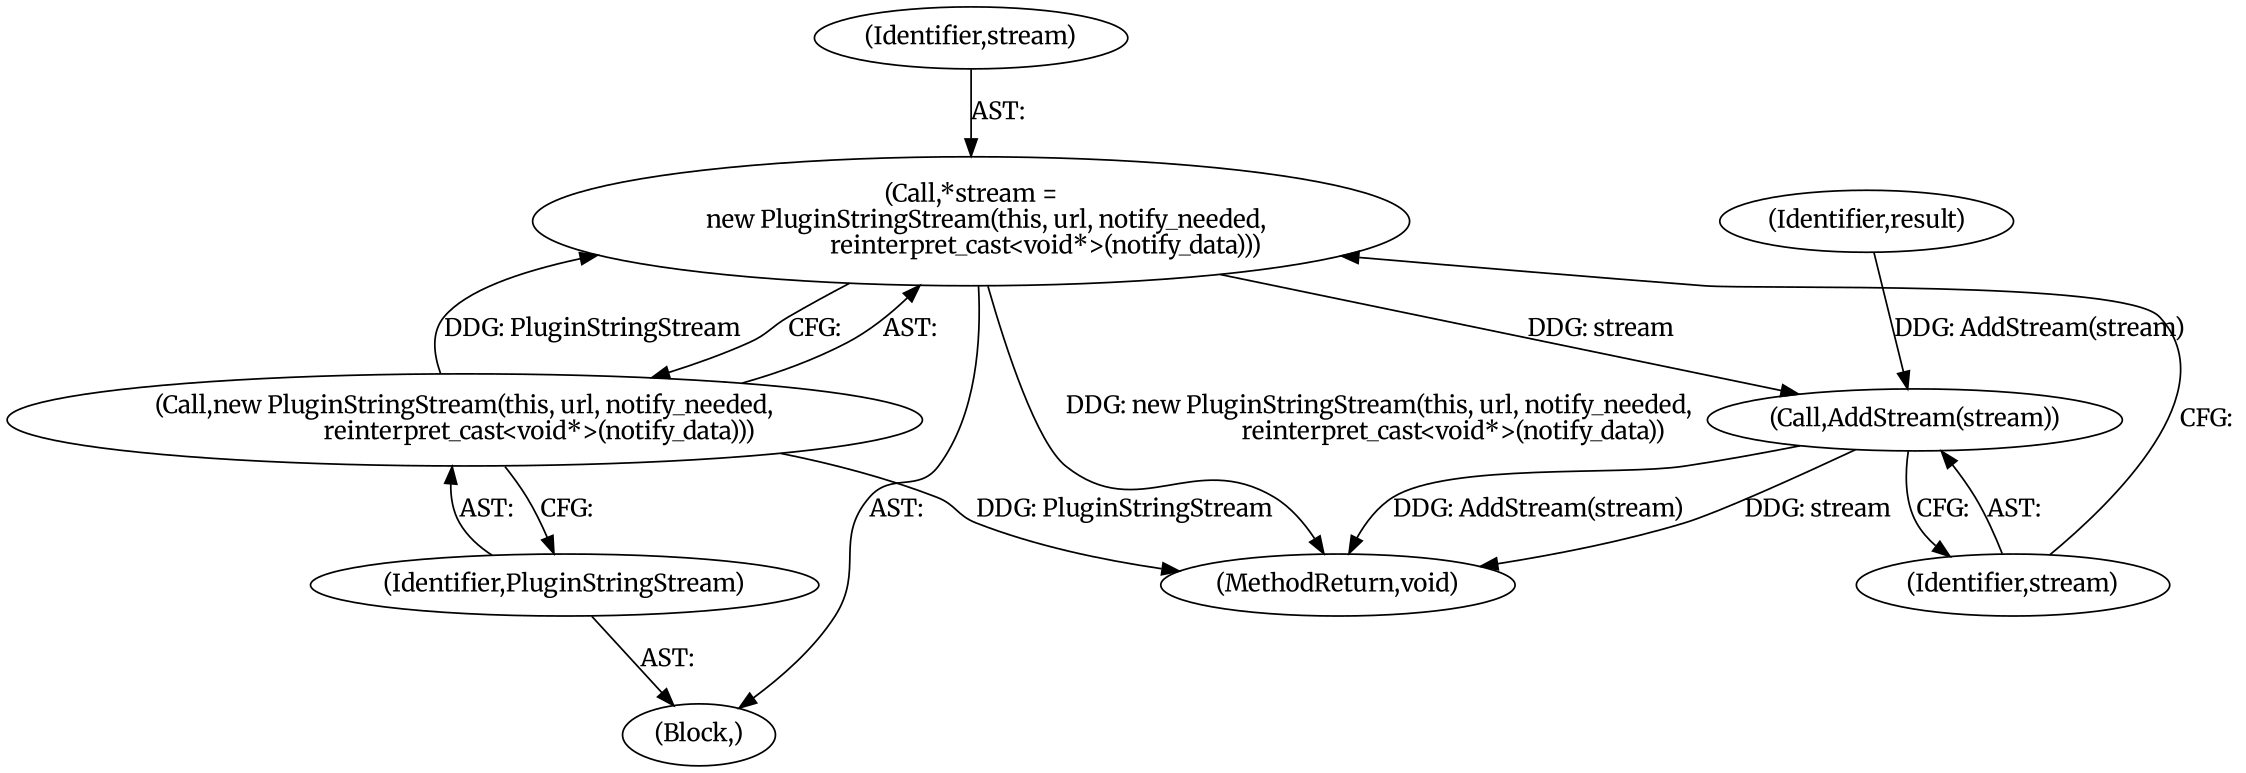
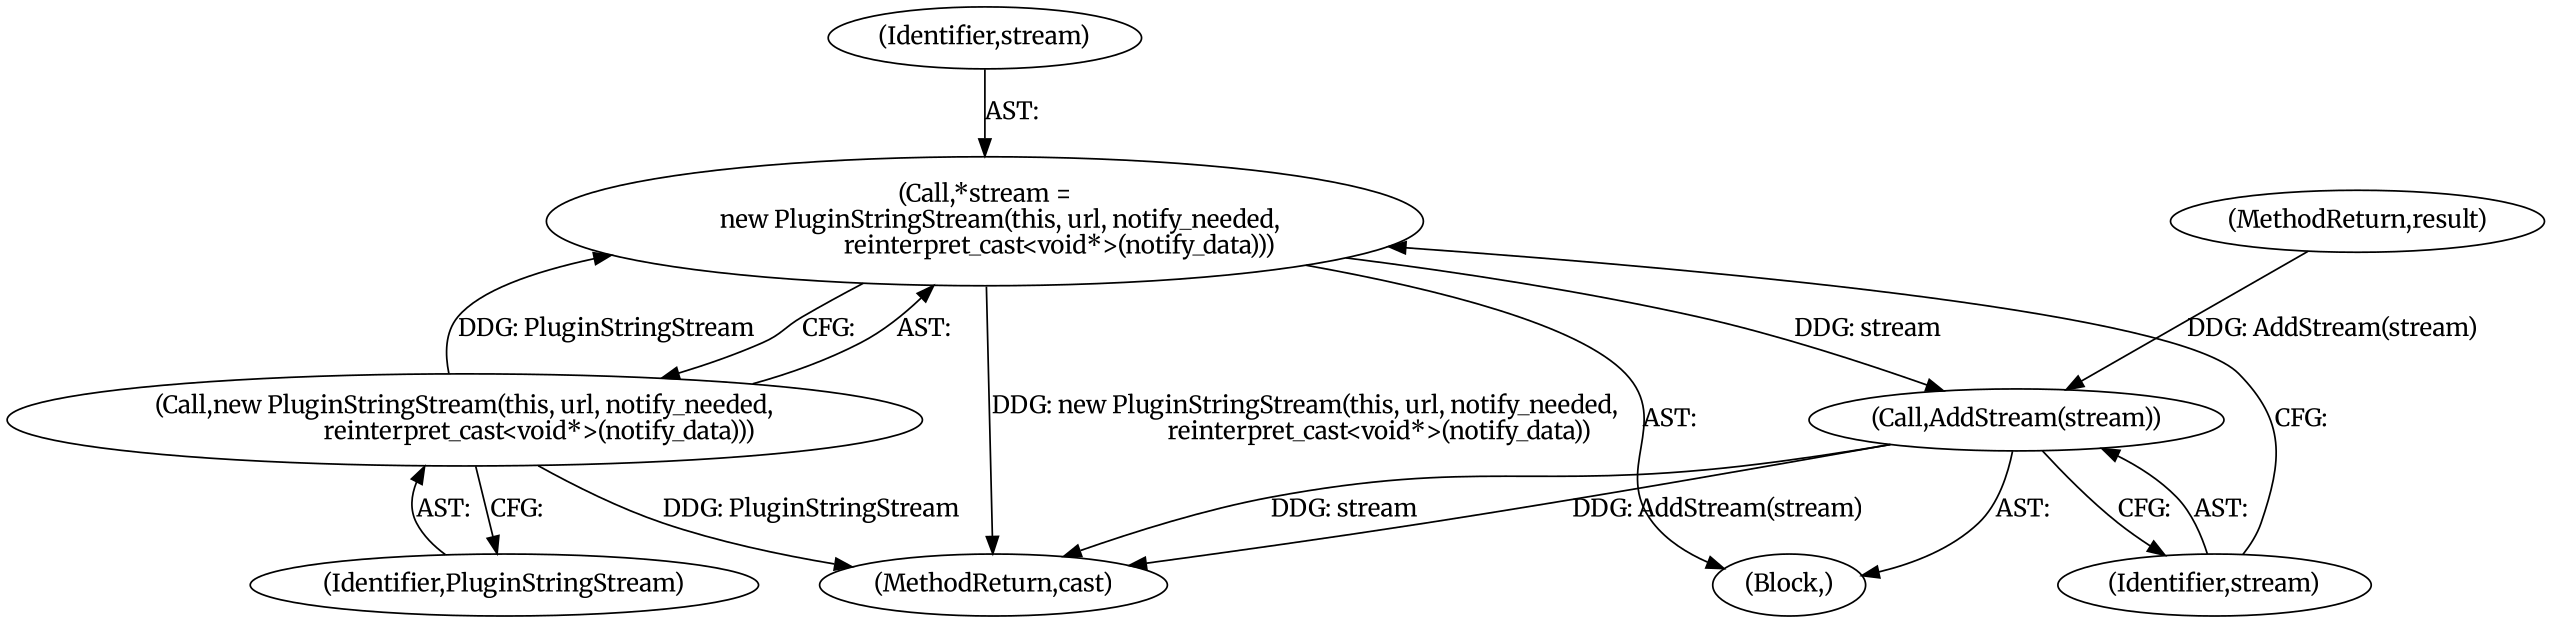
node "(Identifier,result)": label "(Identifier,result)" -> "(MethodReturn,result)"
node "(MethodReturn,void)": label "(MethodReturn,void)" -> "(MethodReturn,cast)"
edge "(Identifier,PluginStringStream)" -> "(Block,)": now "(Call,AddStream(stream))" -> "(Block,)"
